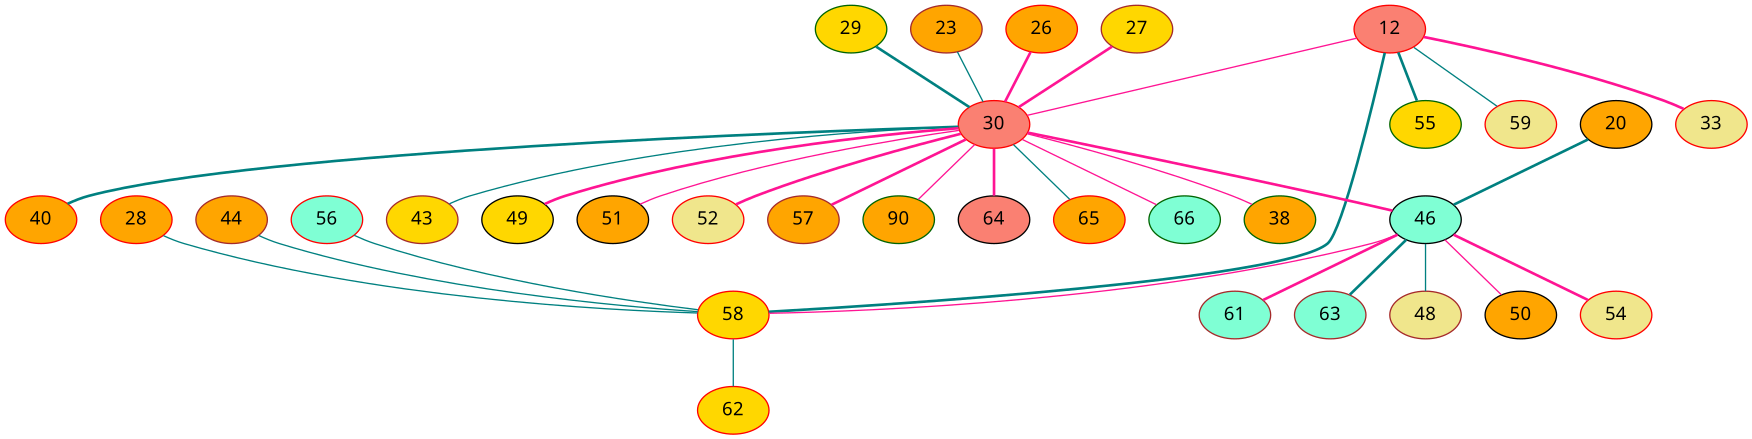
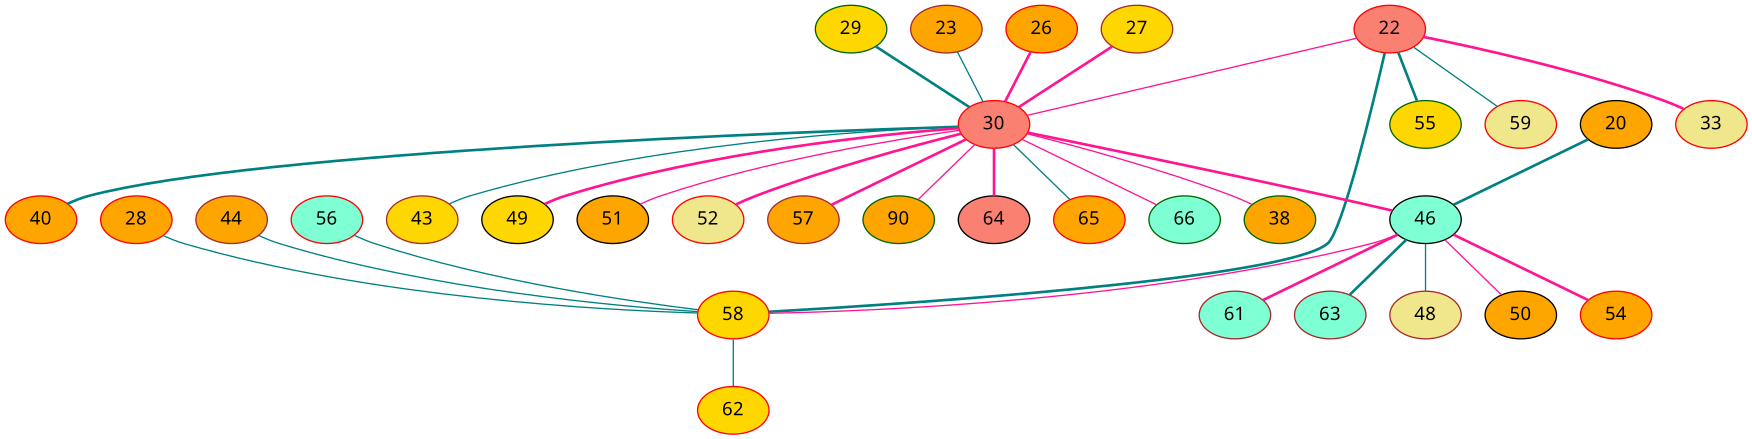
node "12": label "12" -> "22"
node "54": fillcolor khaki -> orange
